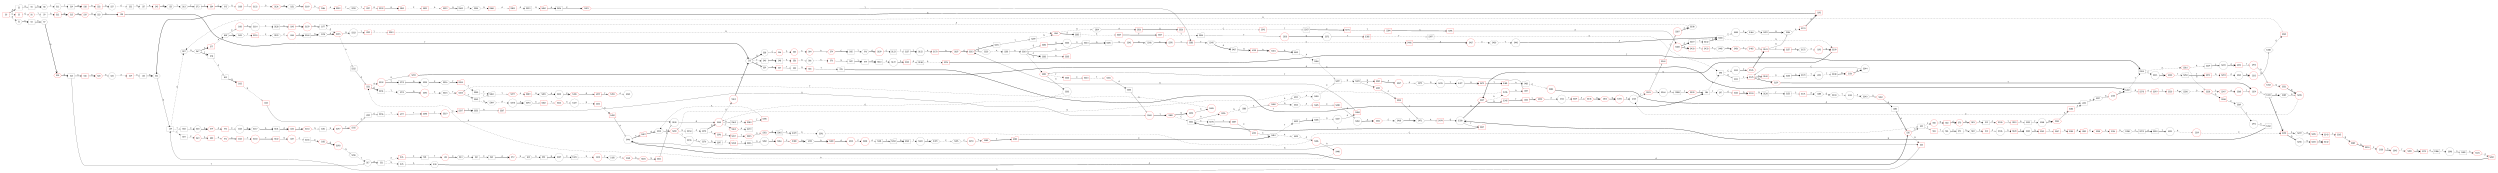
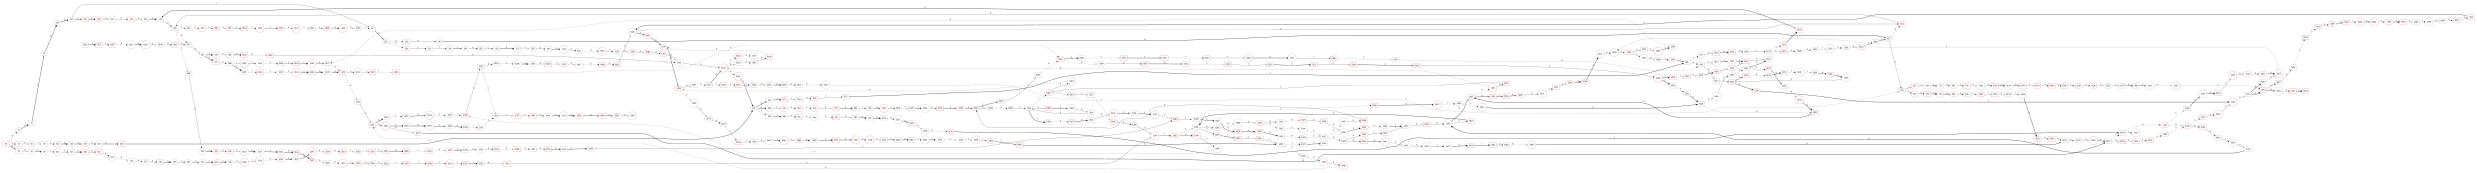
edge "S324" -> "S325": now "S305" -> "S325"
node "S230": removed
